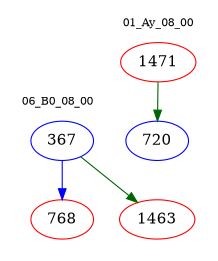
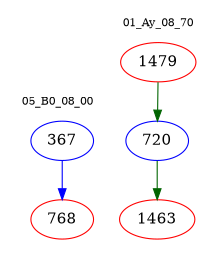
cluster "01_Ay_08_00": label "01_Ay_08_00" -> "01_Ay_08_70"
node "1471": label "1471" -> "1479"
cluster "06_B0_08_00": label "06_B0_08_00" -> "05_B0_08_00"
edge "367" -> "1463": now "720" -> "1463"
